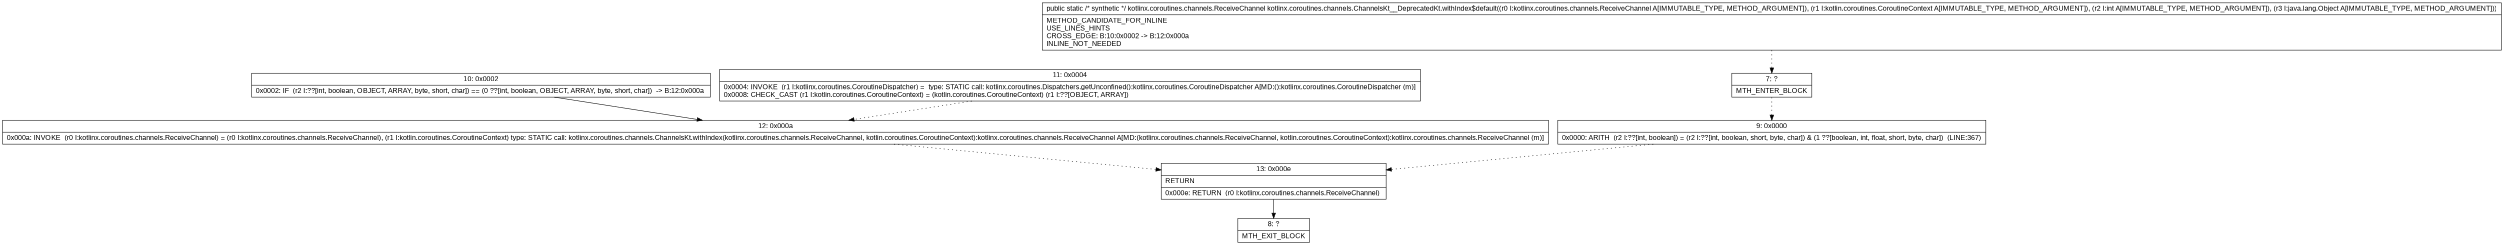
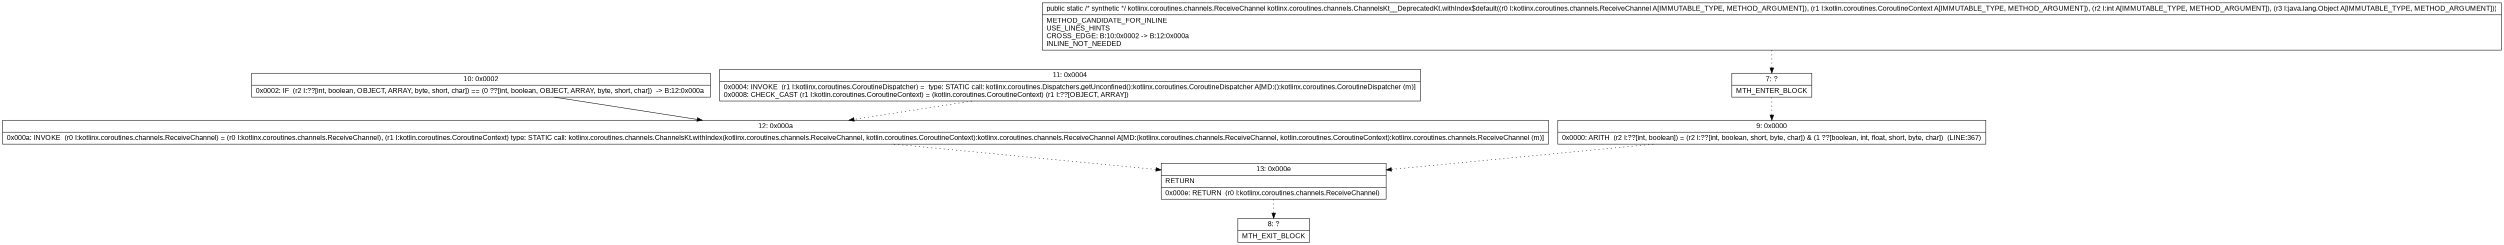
edge "13: 0x000e" -> "8: ?": style solid -> dotted
